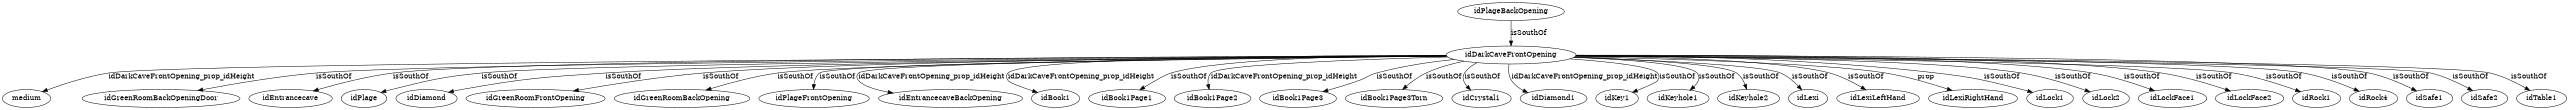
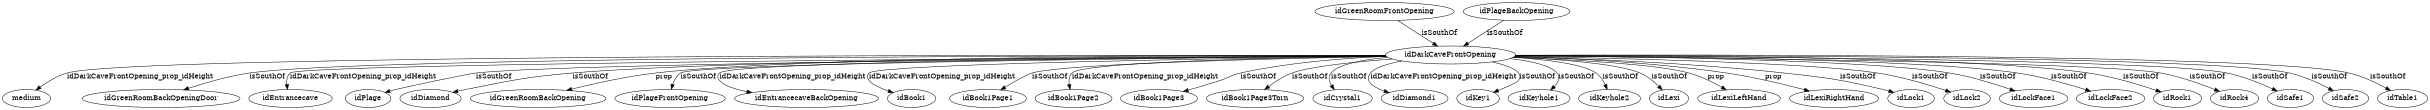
edge "idDarkCaveFrontOpening" -> "idGreenRoomFrontOpening": reversed
edge "idDarkCaveFrontOpening" -> "idEntrancecave": label "isSouthOf" -> "idDarkCaveFrontOpening_prop_idHeight"
edge "idDarkCaveFrontOpening" -> "idGreenRoomBackOpening": label "isSouthOf" -> "prop"
edge "idDarkCaveFrontOpening" -> "idLexiLeftHand": label "isSouthOf" -> "prop"
